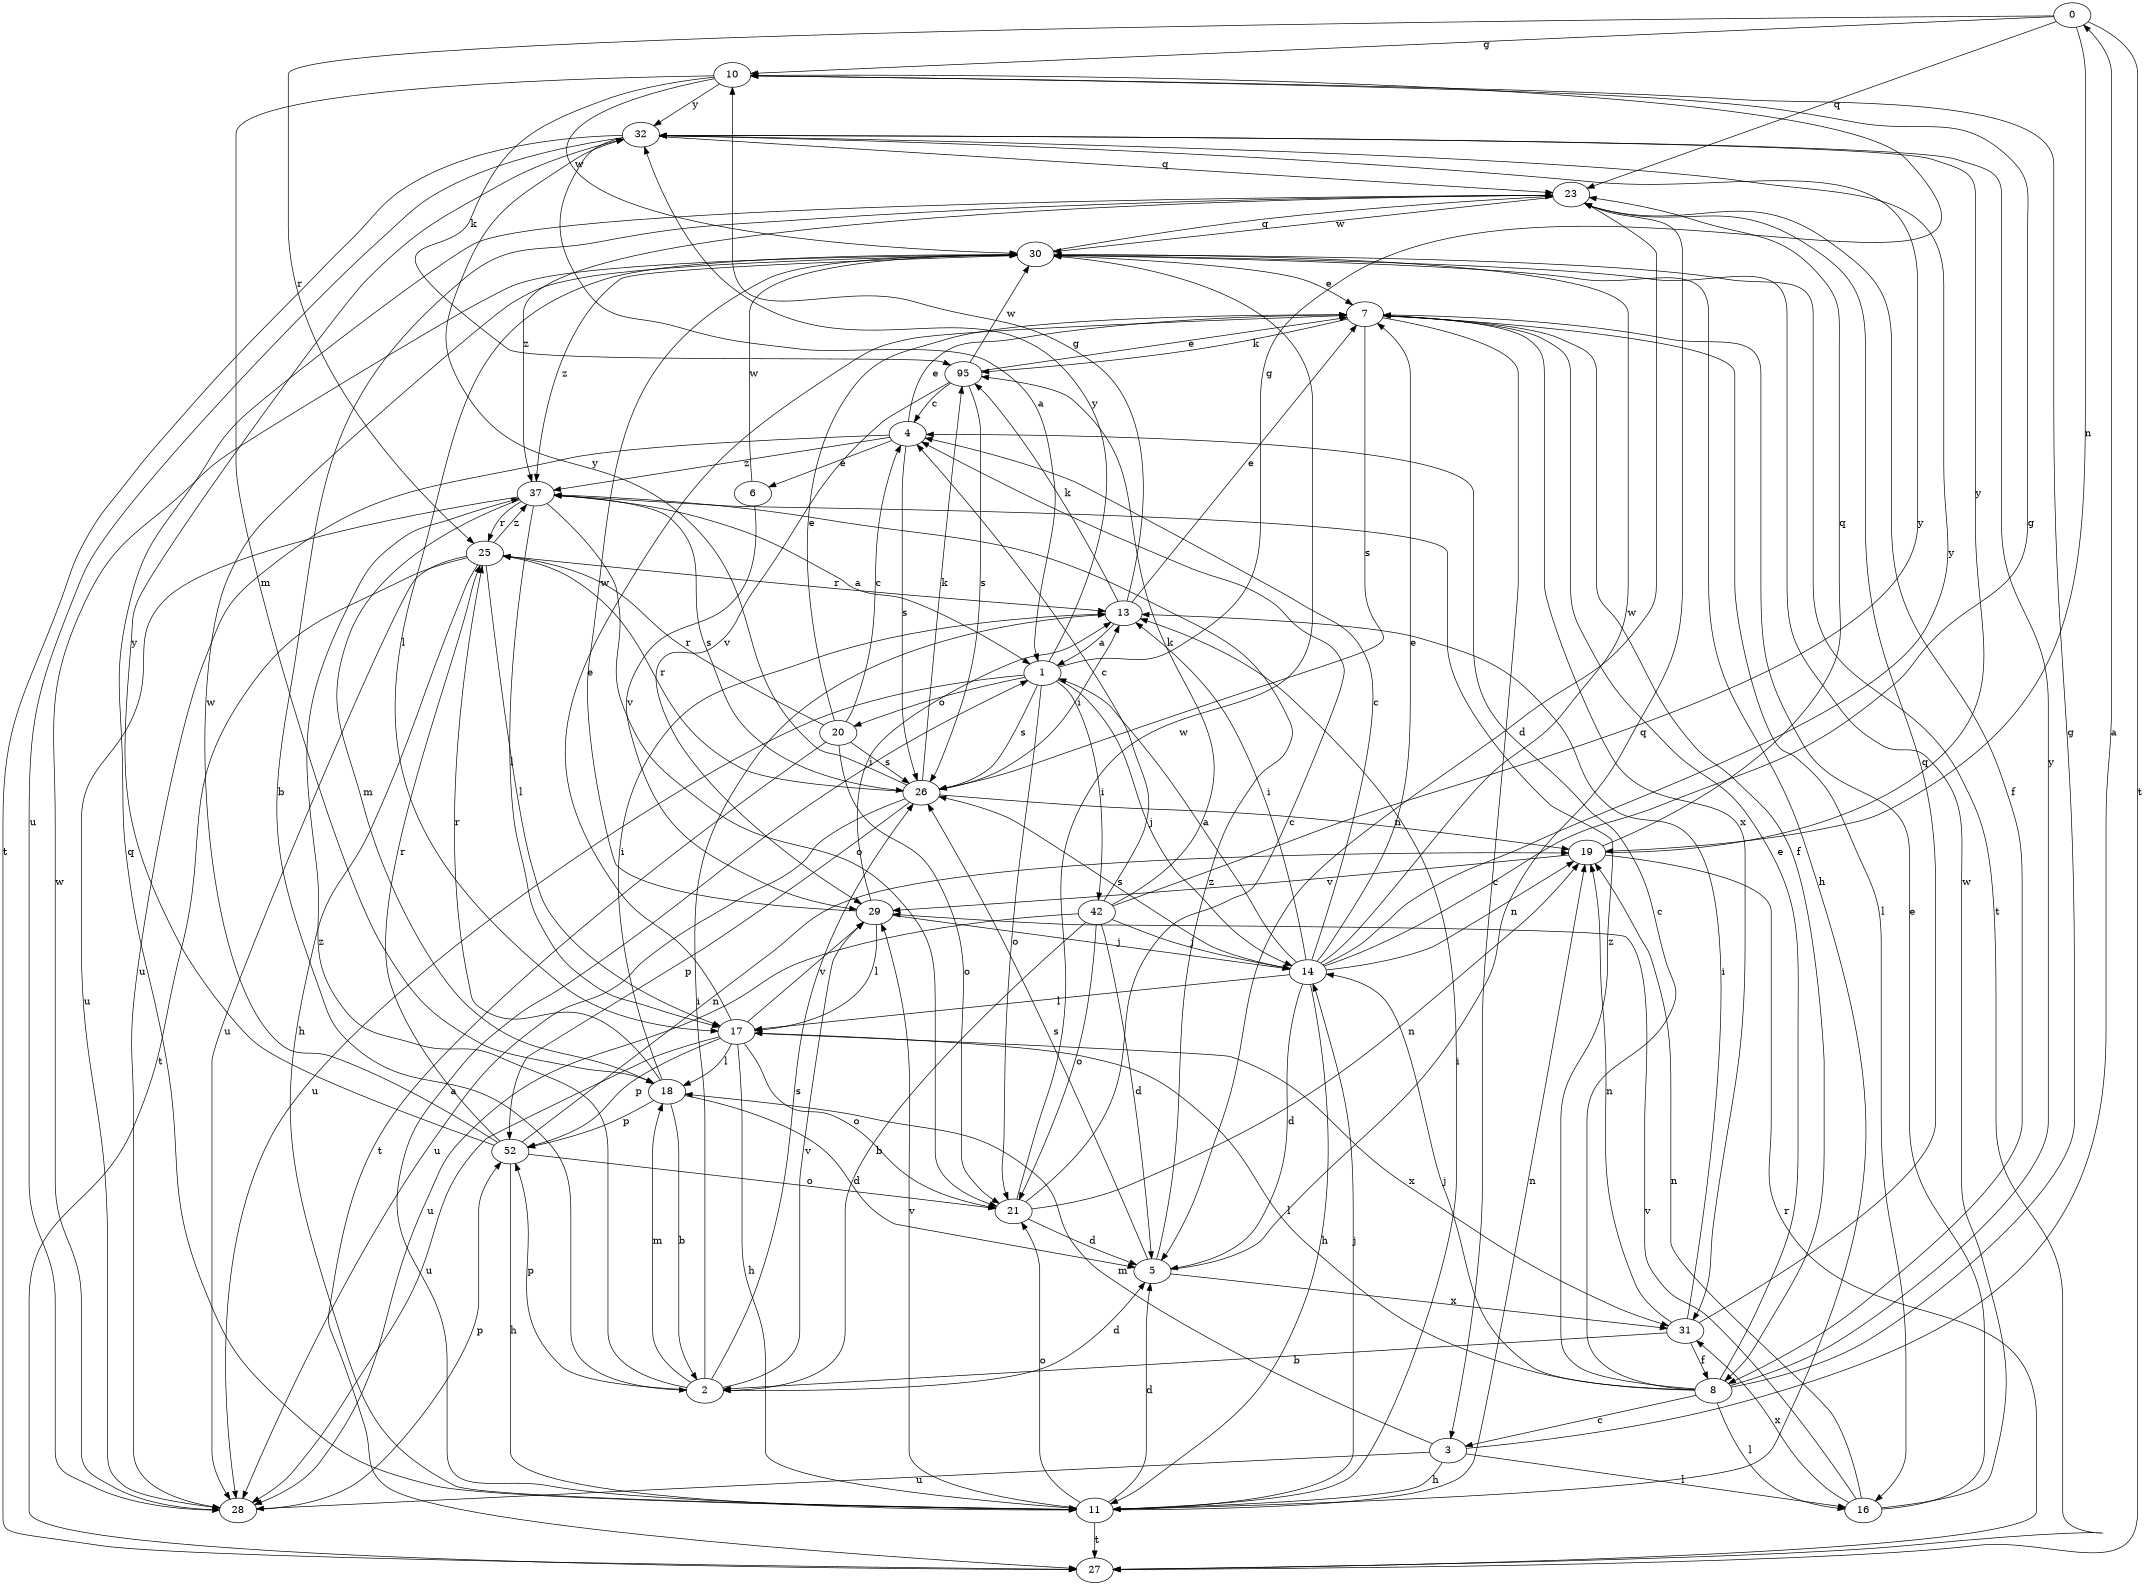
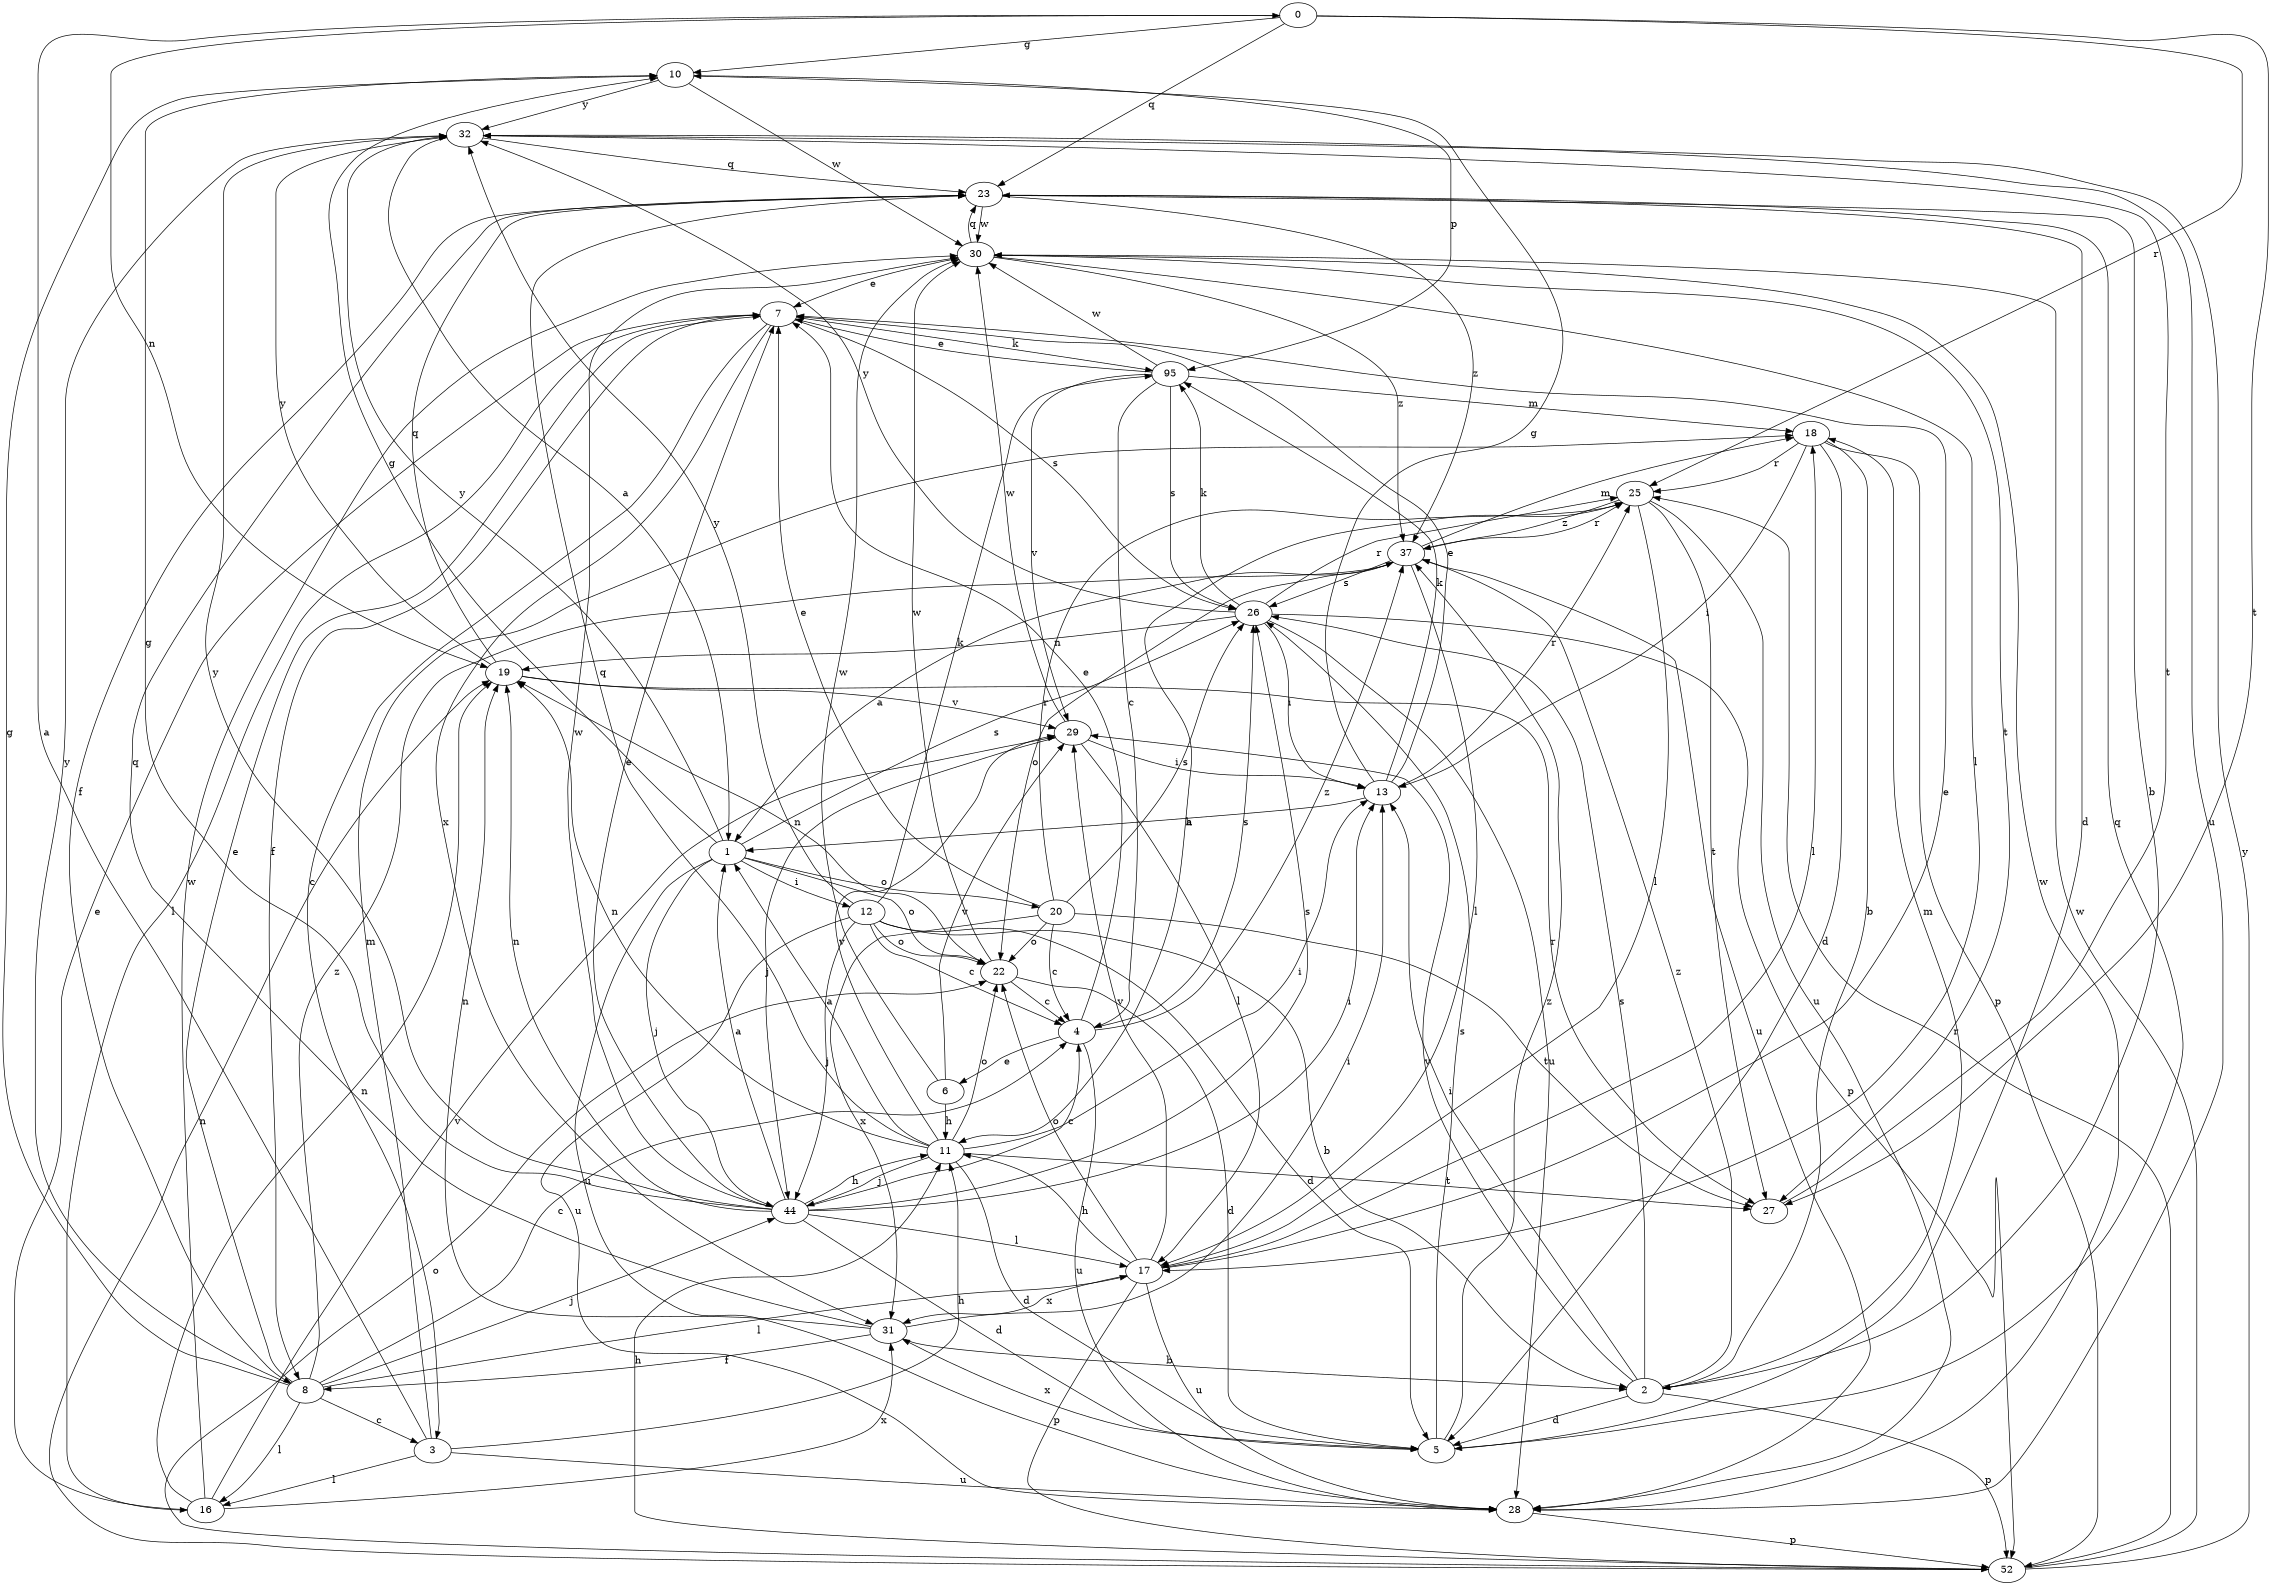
edge "10" -> "95": label "k" -> "p"
edge "10" -> "18": now "95" -> "18"
edge "25" -> "13": reversed
edge "30" -> "11": now "6" -> "11"
node "42": label "42" -> "12"
node "14": label "14" -> "44"
edge "20" -> "31": added, label "x"
edge "32" -> "27": reversed
node "21": label "21" -> "22"
